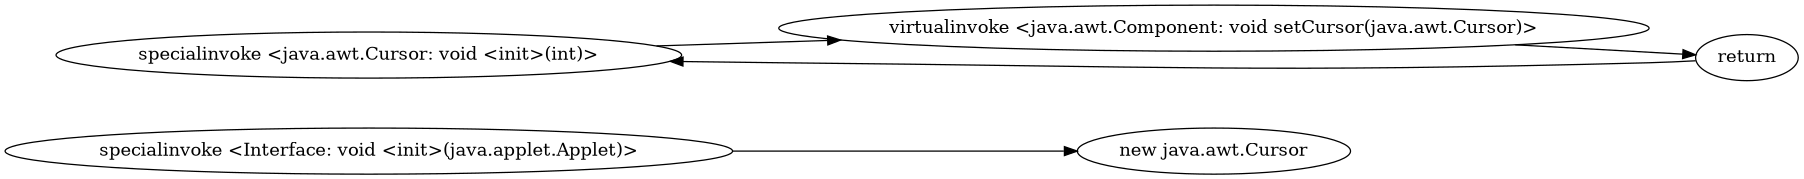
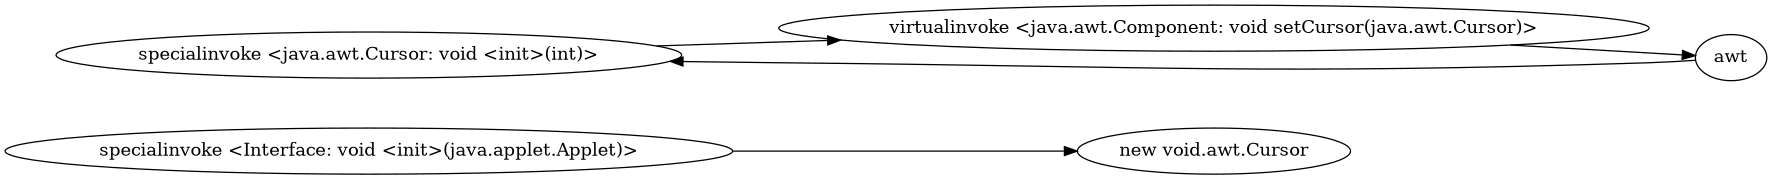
node "return": label "return" -> "awt"
node "new java.awt.Cursor": label "new java.awt.Cursor" -> "new void.awt.Cursor"
